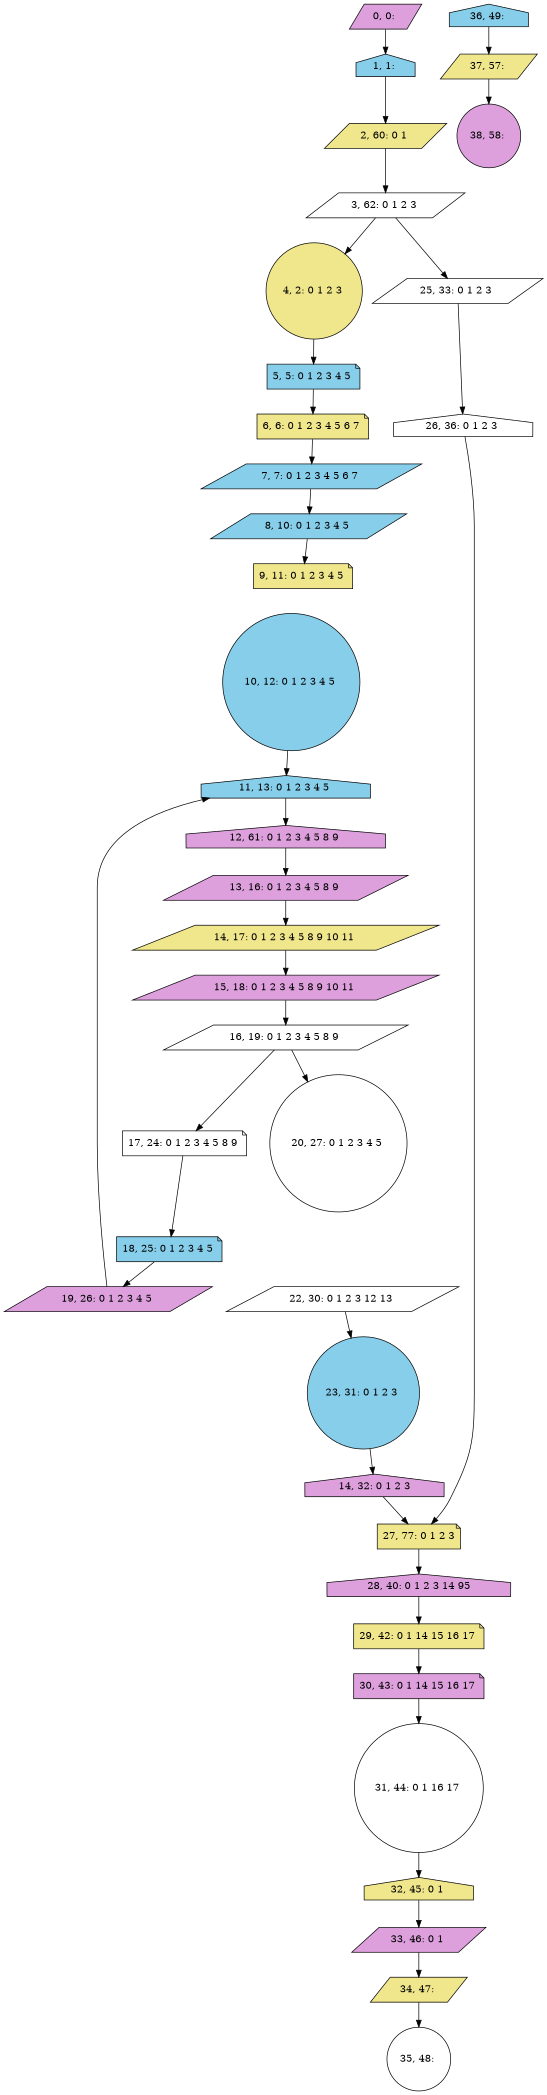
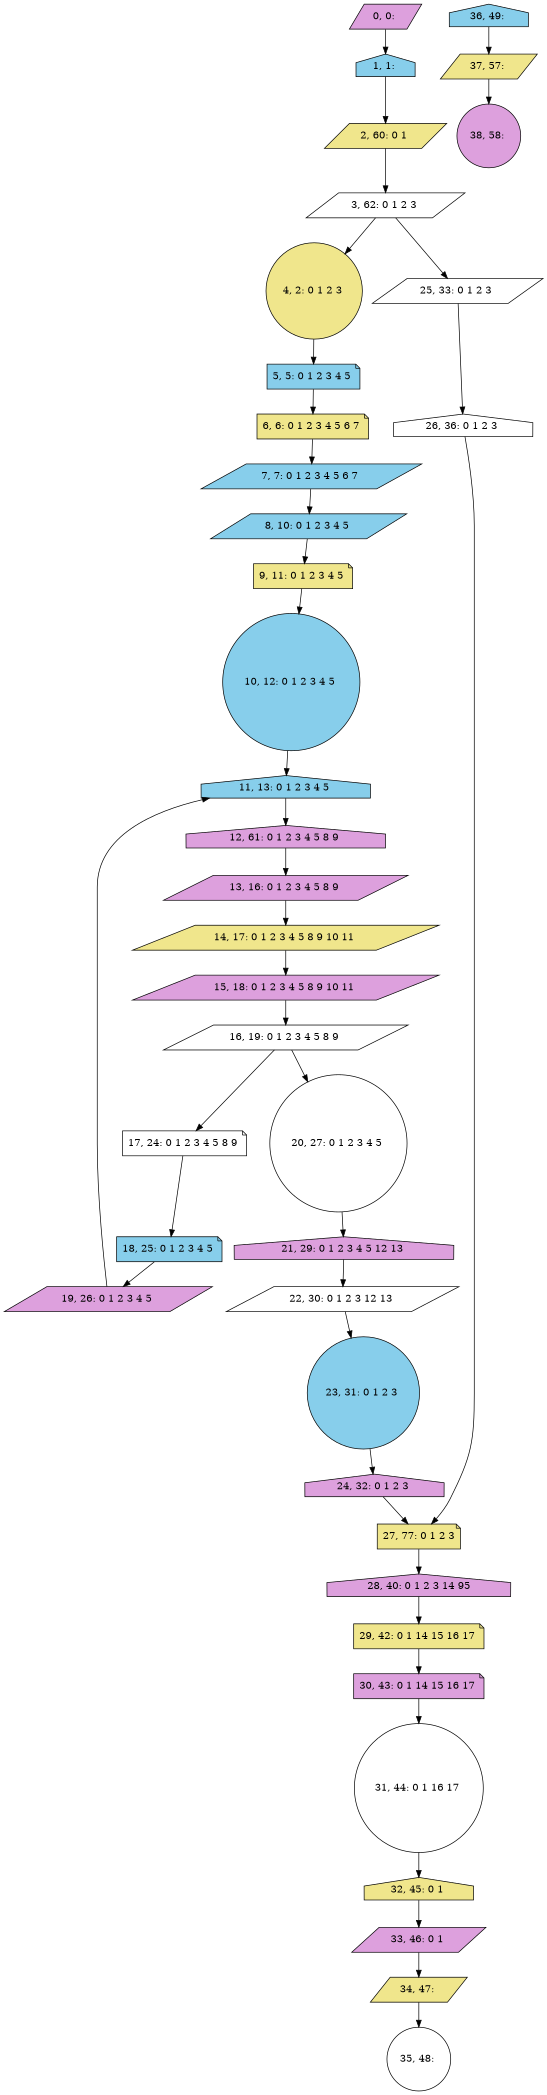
edge "9, 11: 0 1 2 3 4 5" -> "10, 12: 0 1 2 3 4 5": added
node "21, 29: 0 1 2 3 4 5 12 13": added
node "14, 32: 0 1 2 3": label "14, 32: 0 1 2 3" -> "24, 32: 0 1 2 3"
